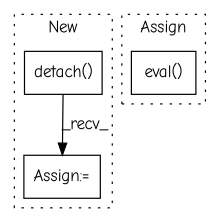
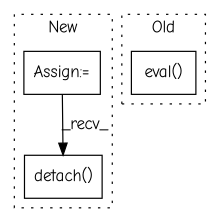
cluster "Assign": label "Assign" -> "Old"
edge "detach()" -> "Assign:=": reversed
